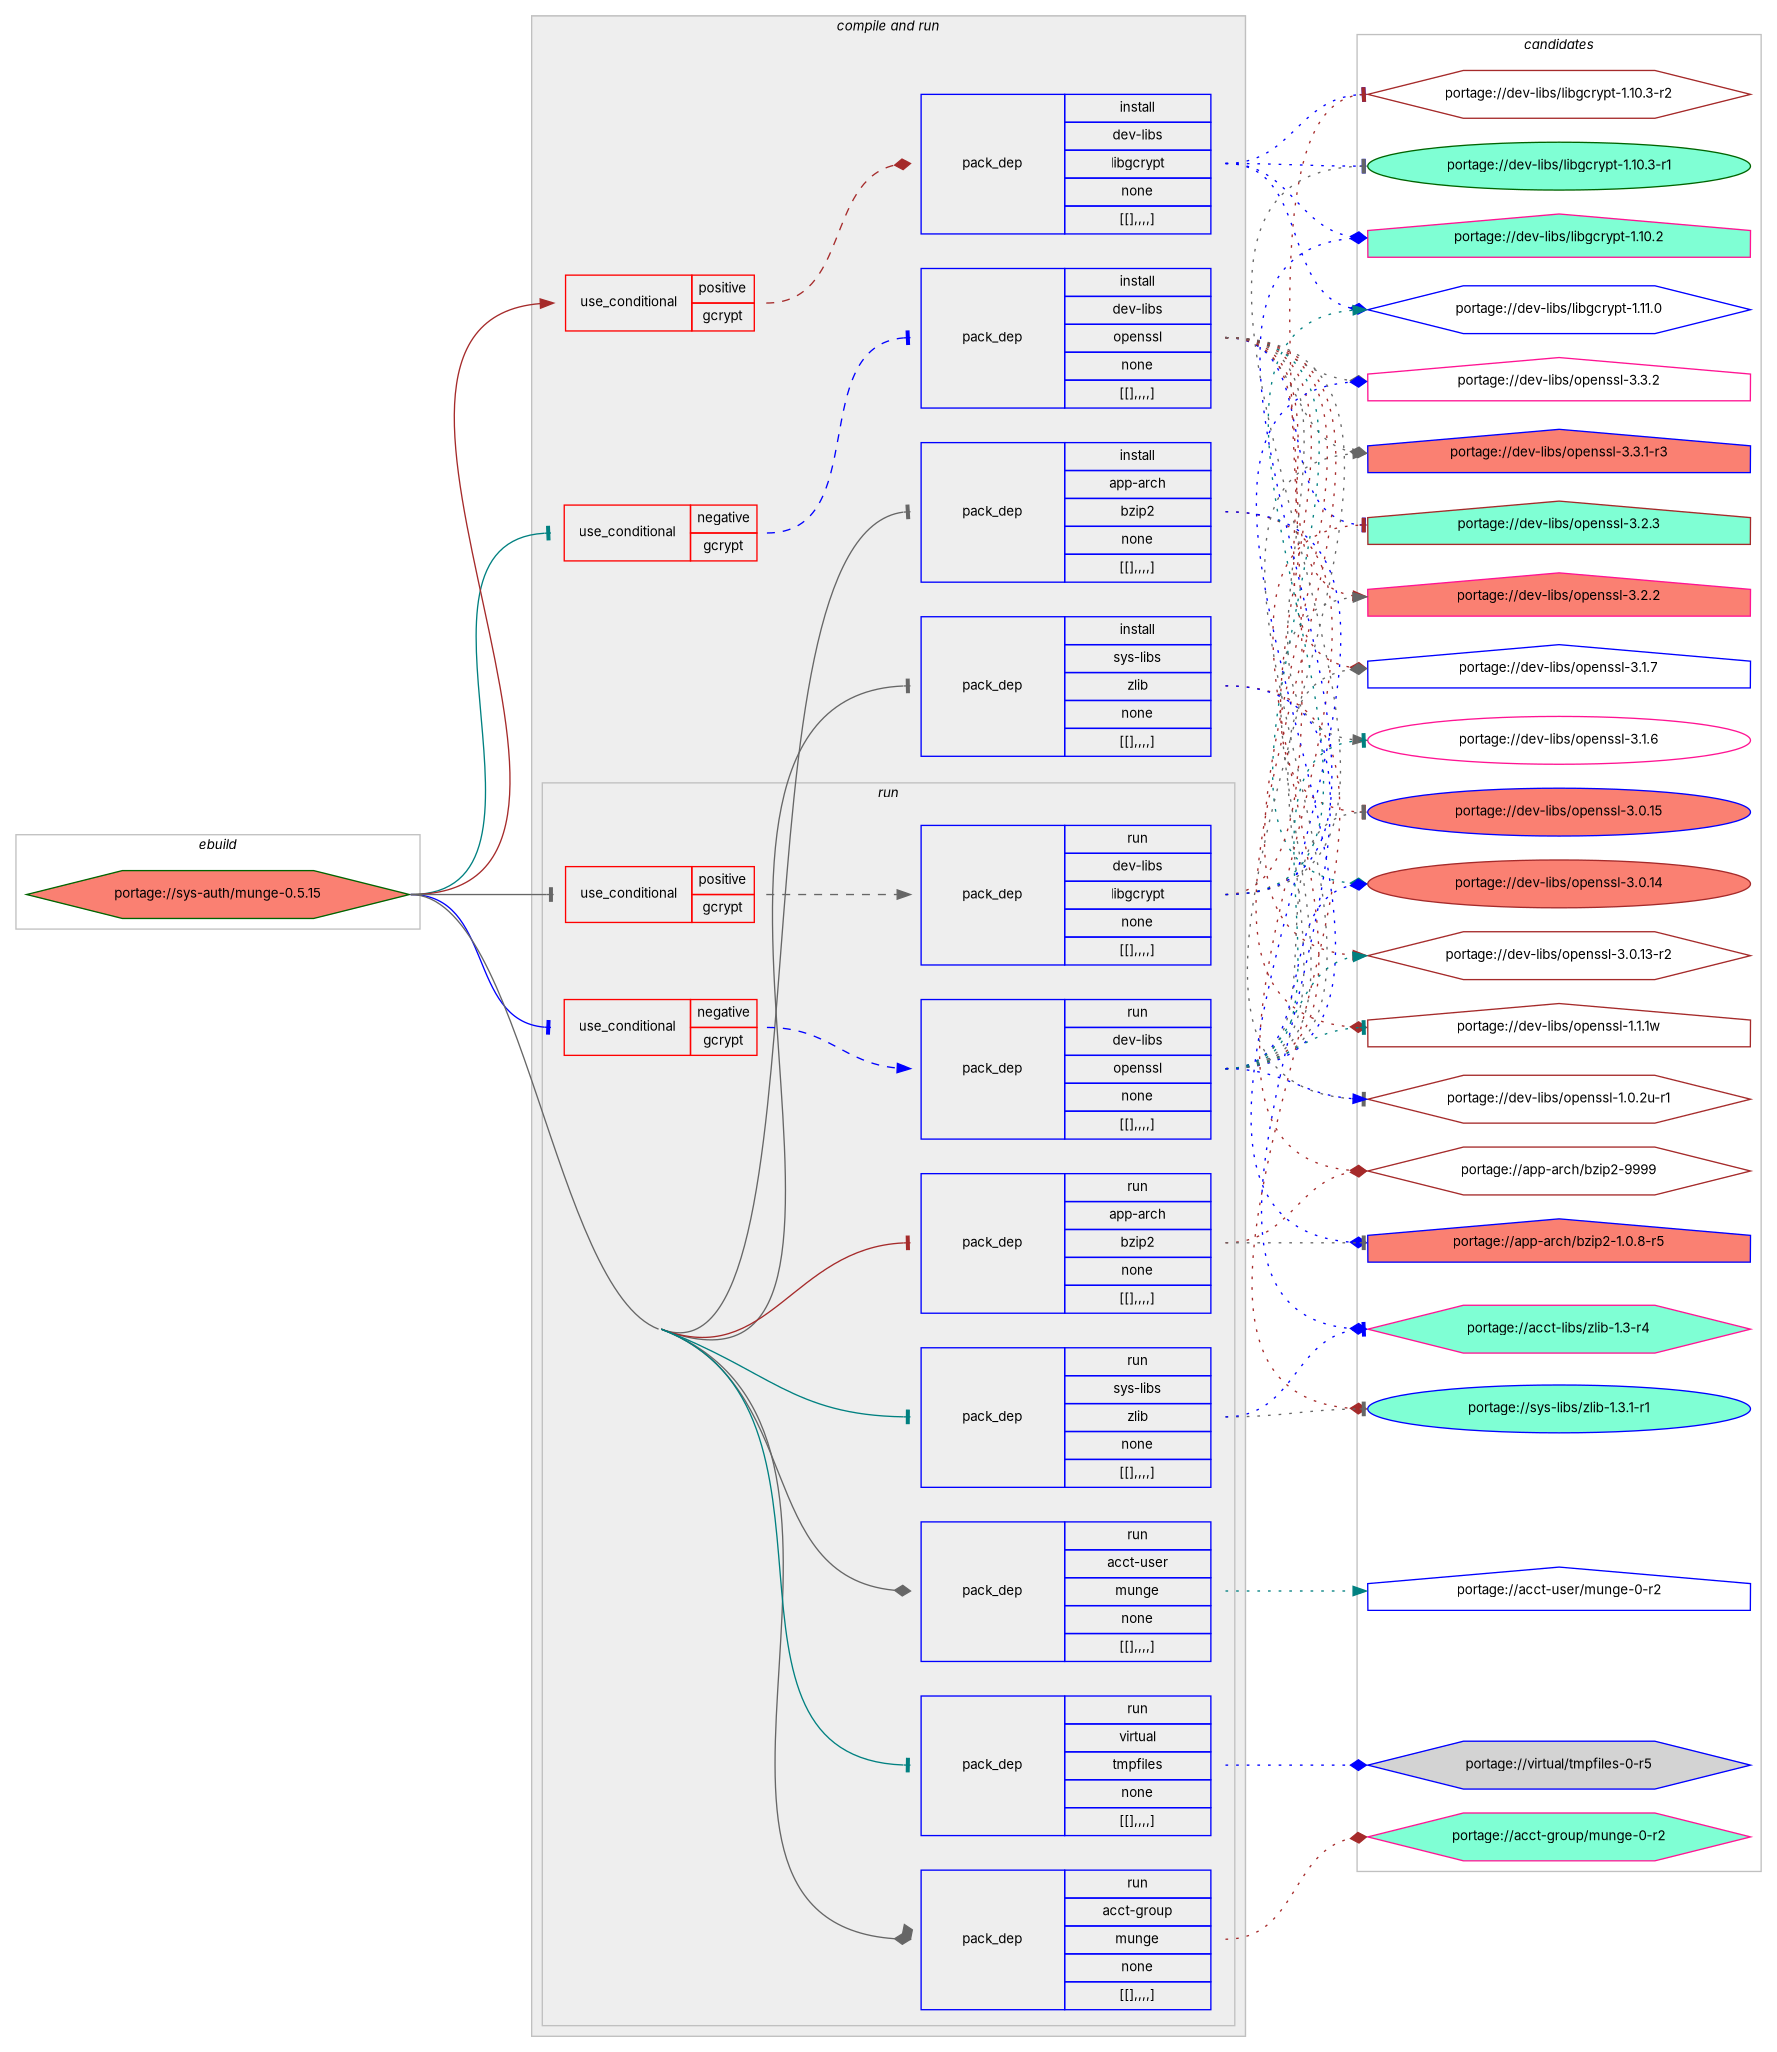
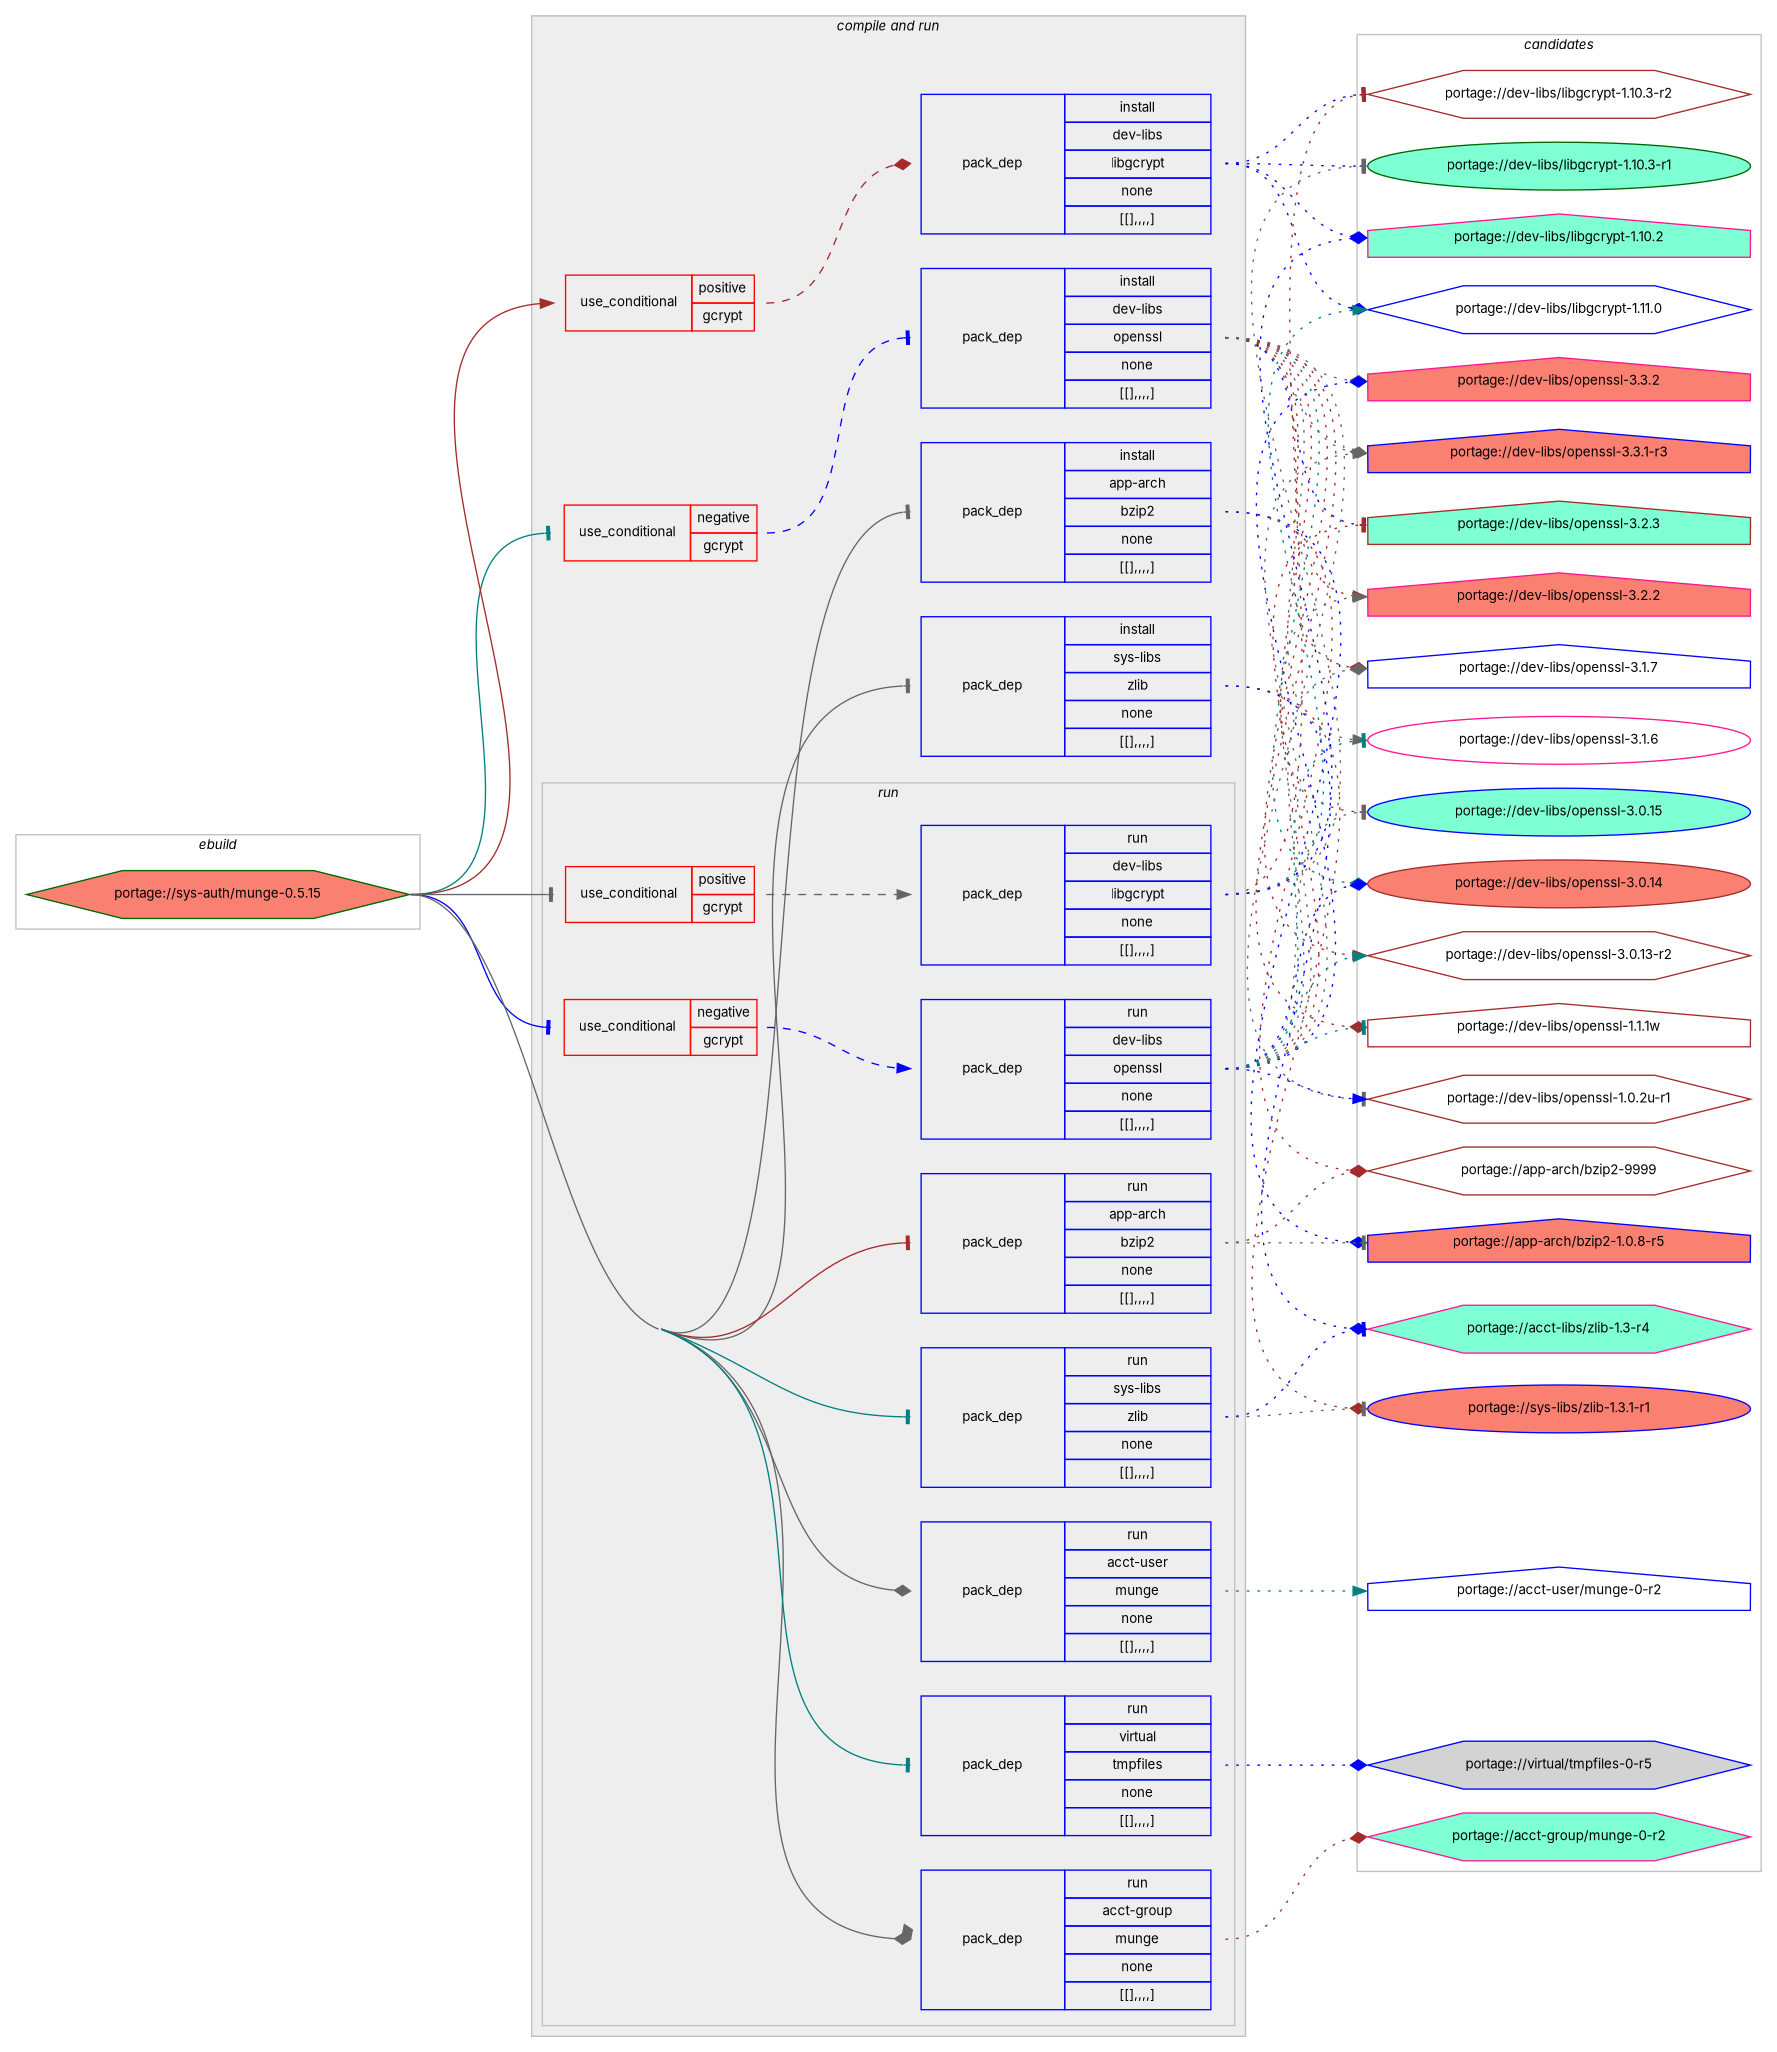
node "portage://dev-libs/openssl-3.3.2": fillcolor white -> salmon
node "portage://dev-libs/openssl-3.0.15": fillcolor salmon -> aquamarine
node "portage://sys-libs/zlib-1.3.1-r1": fillcolor aquamarine -> salmon
